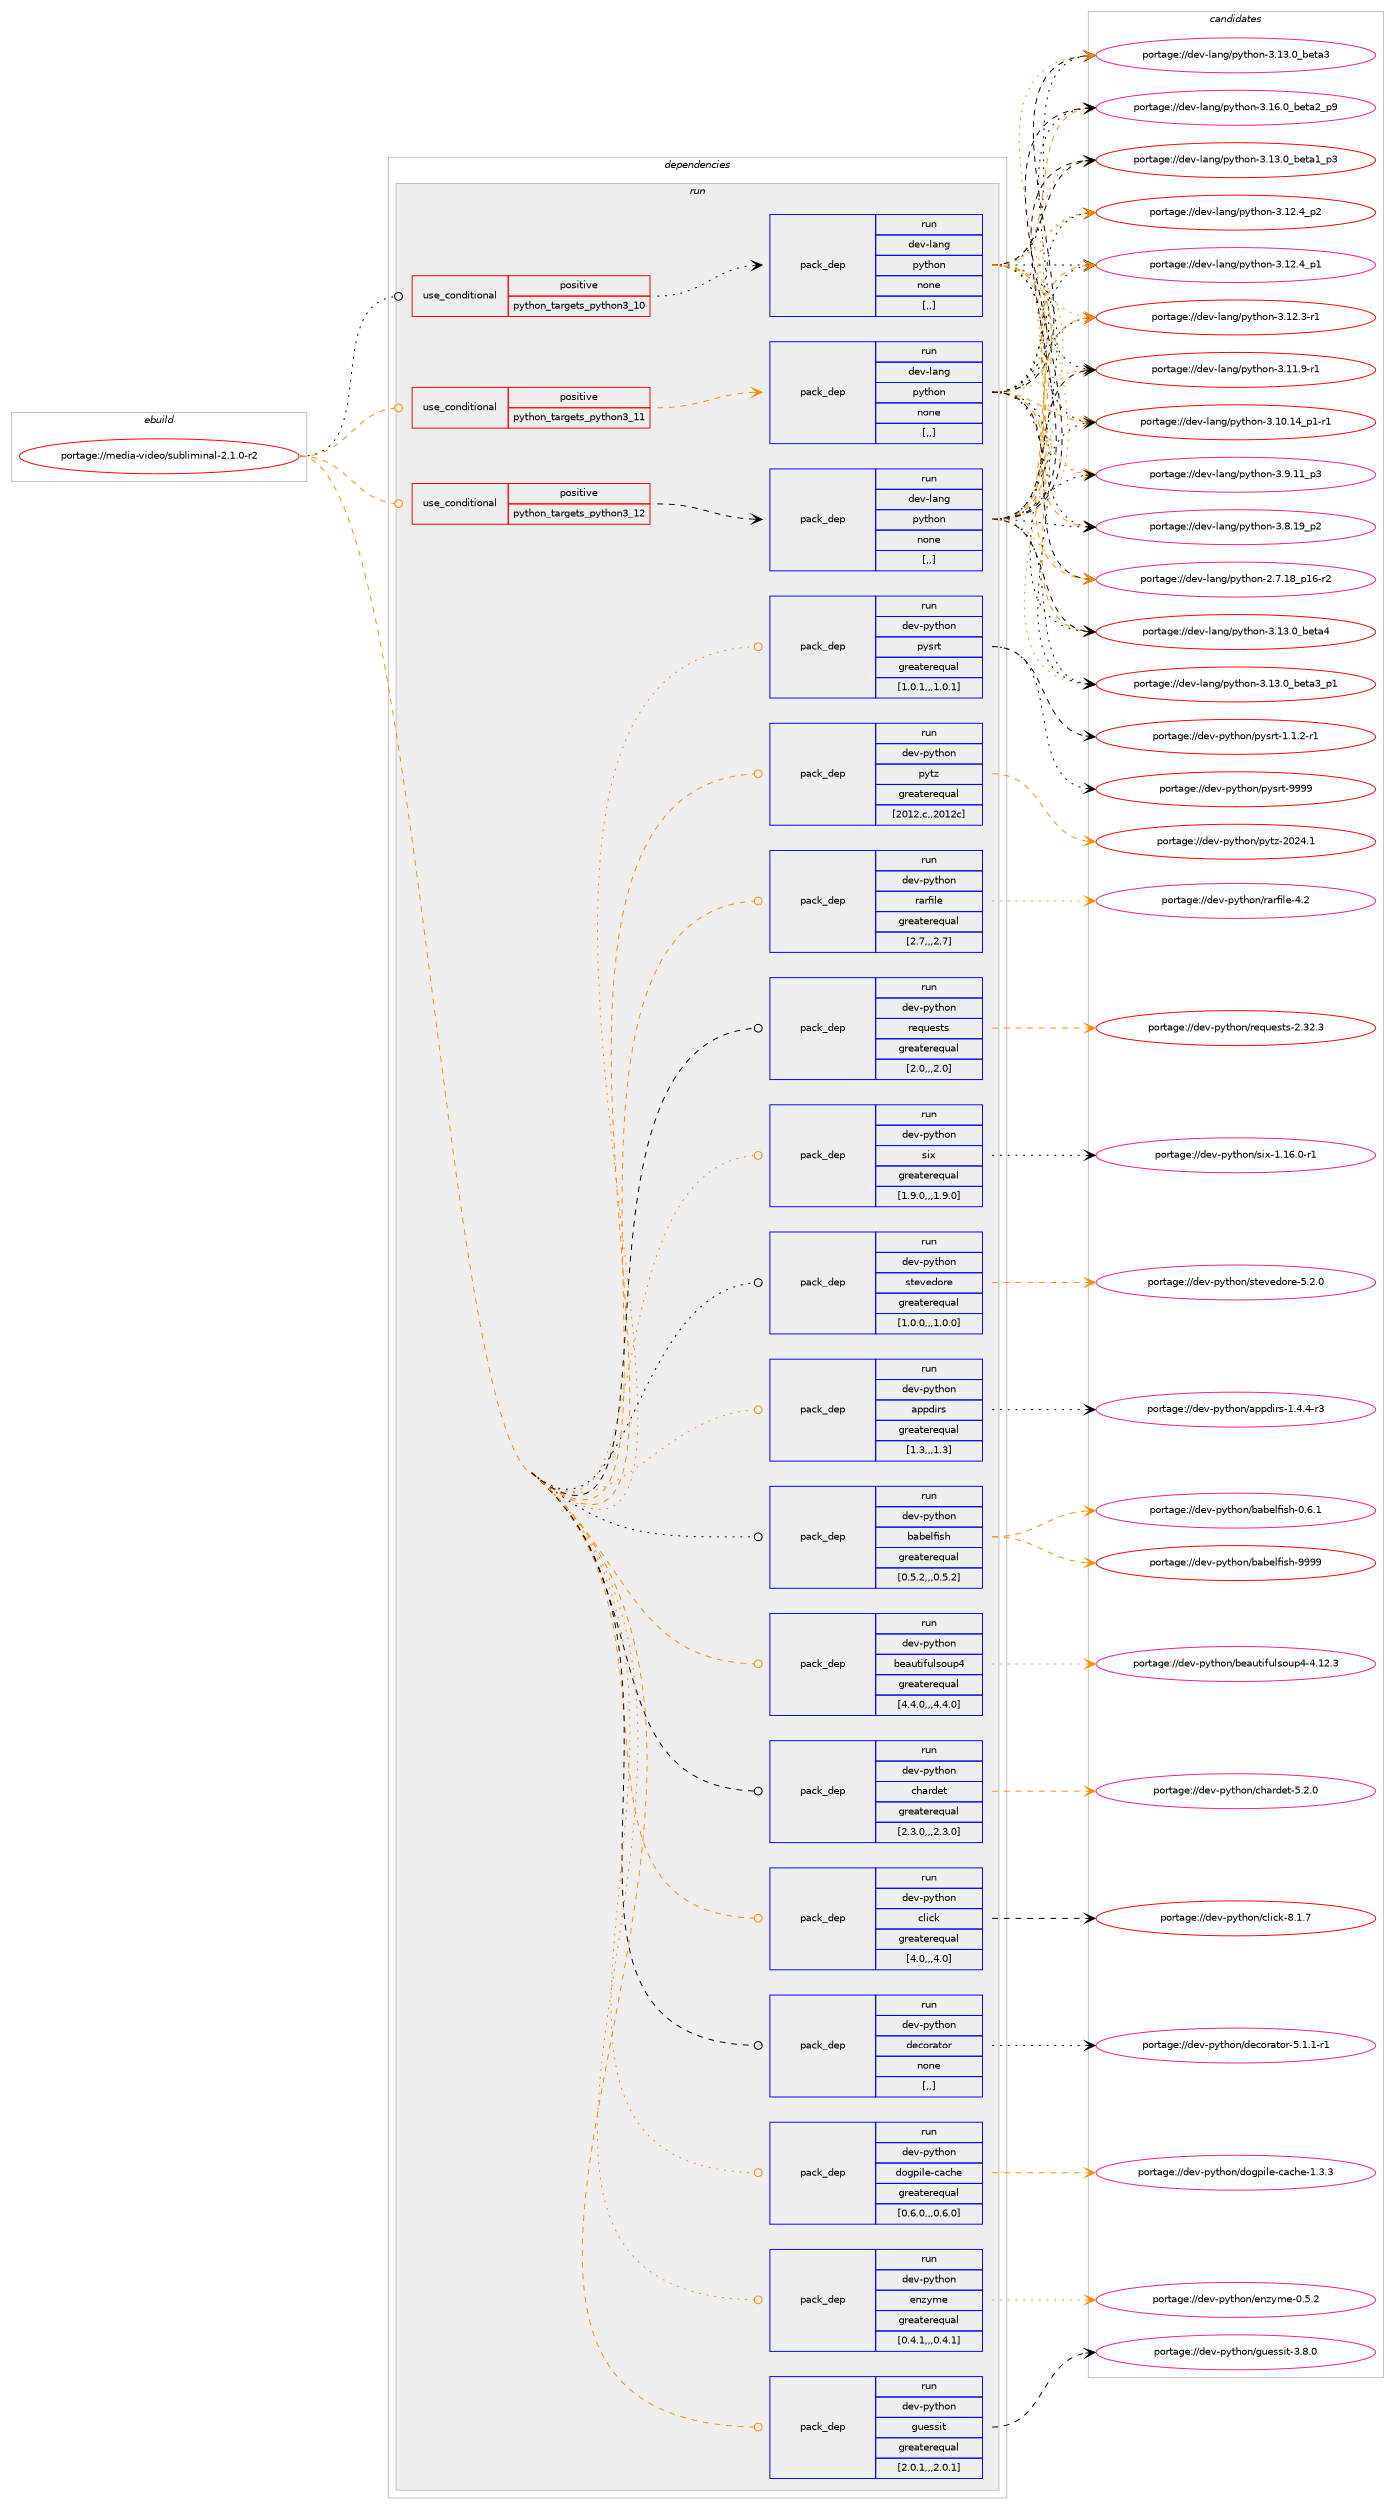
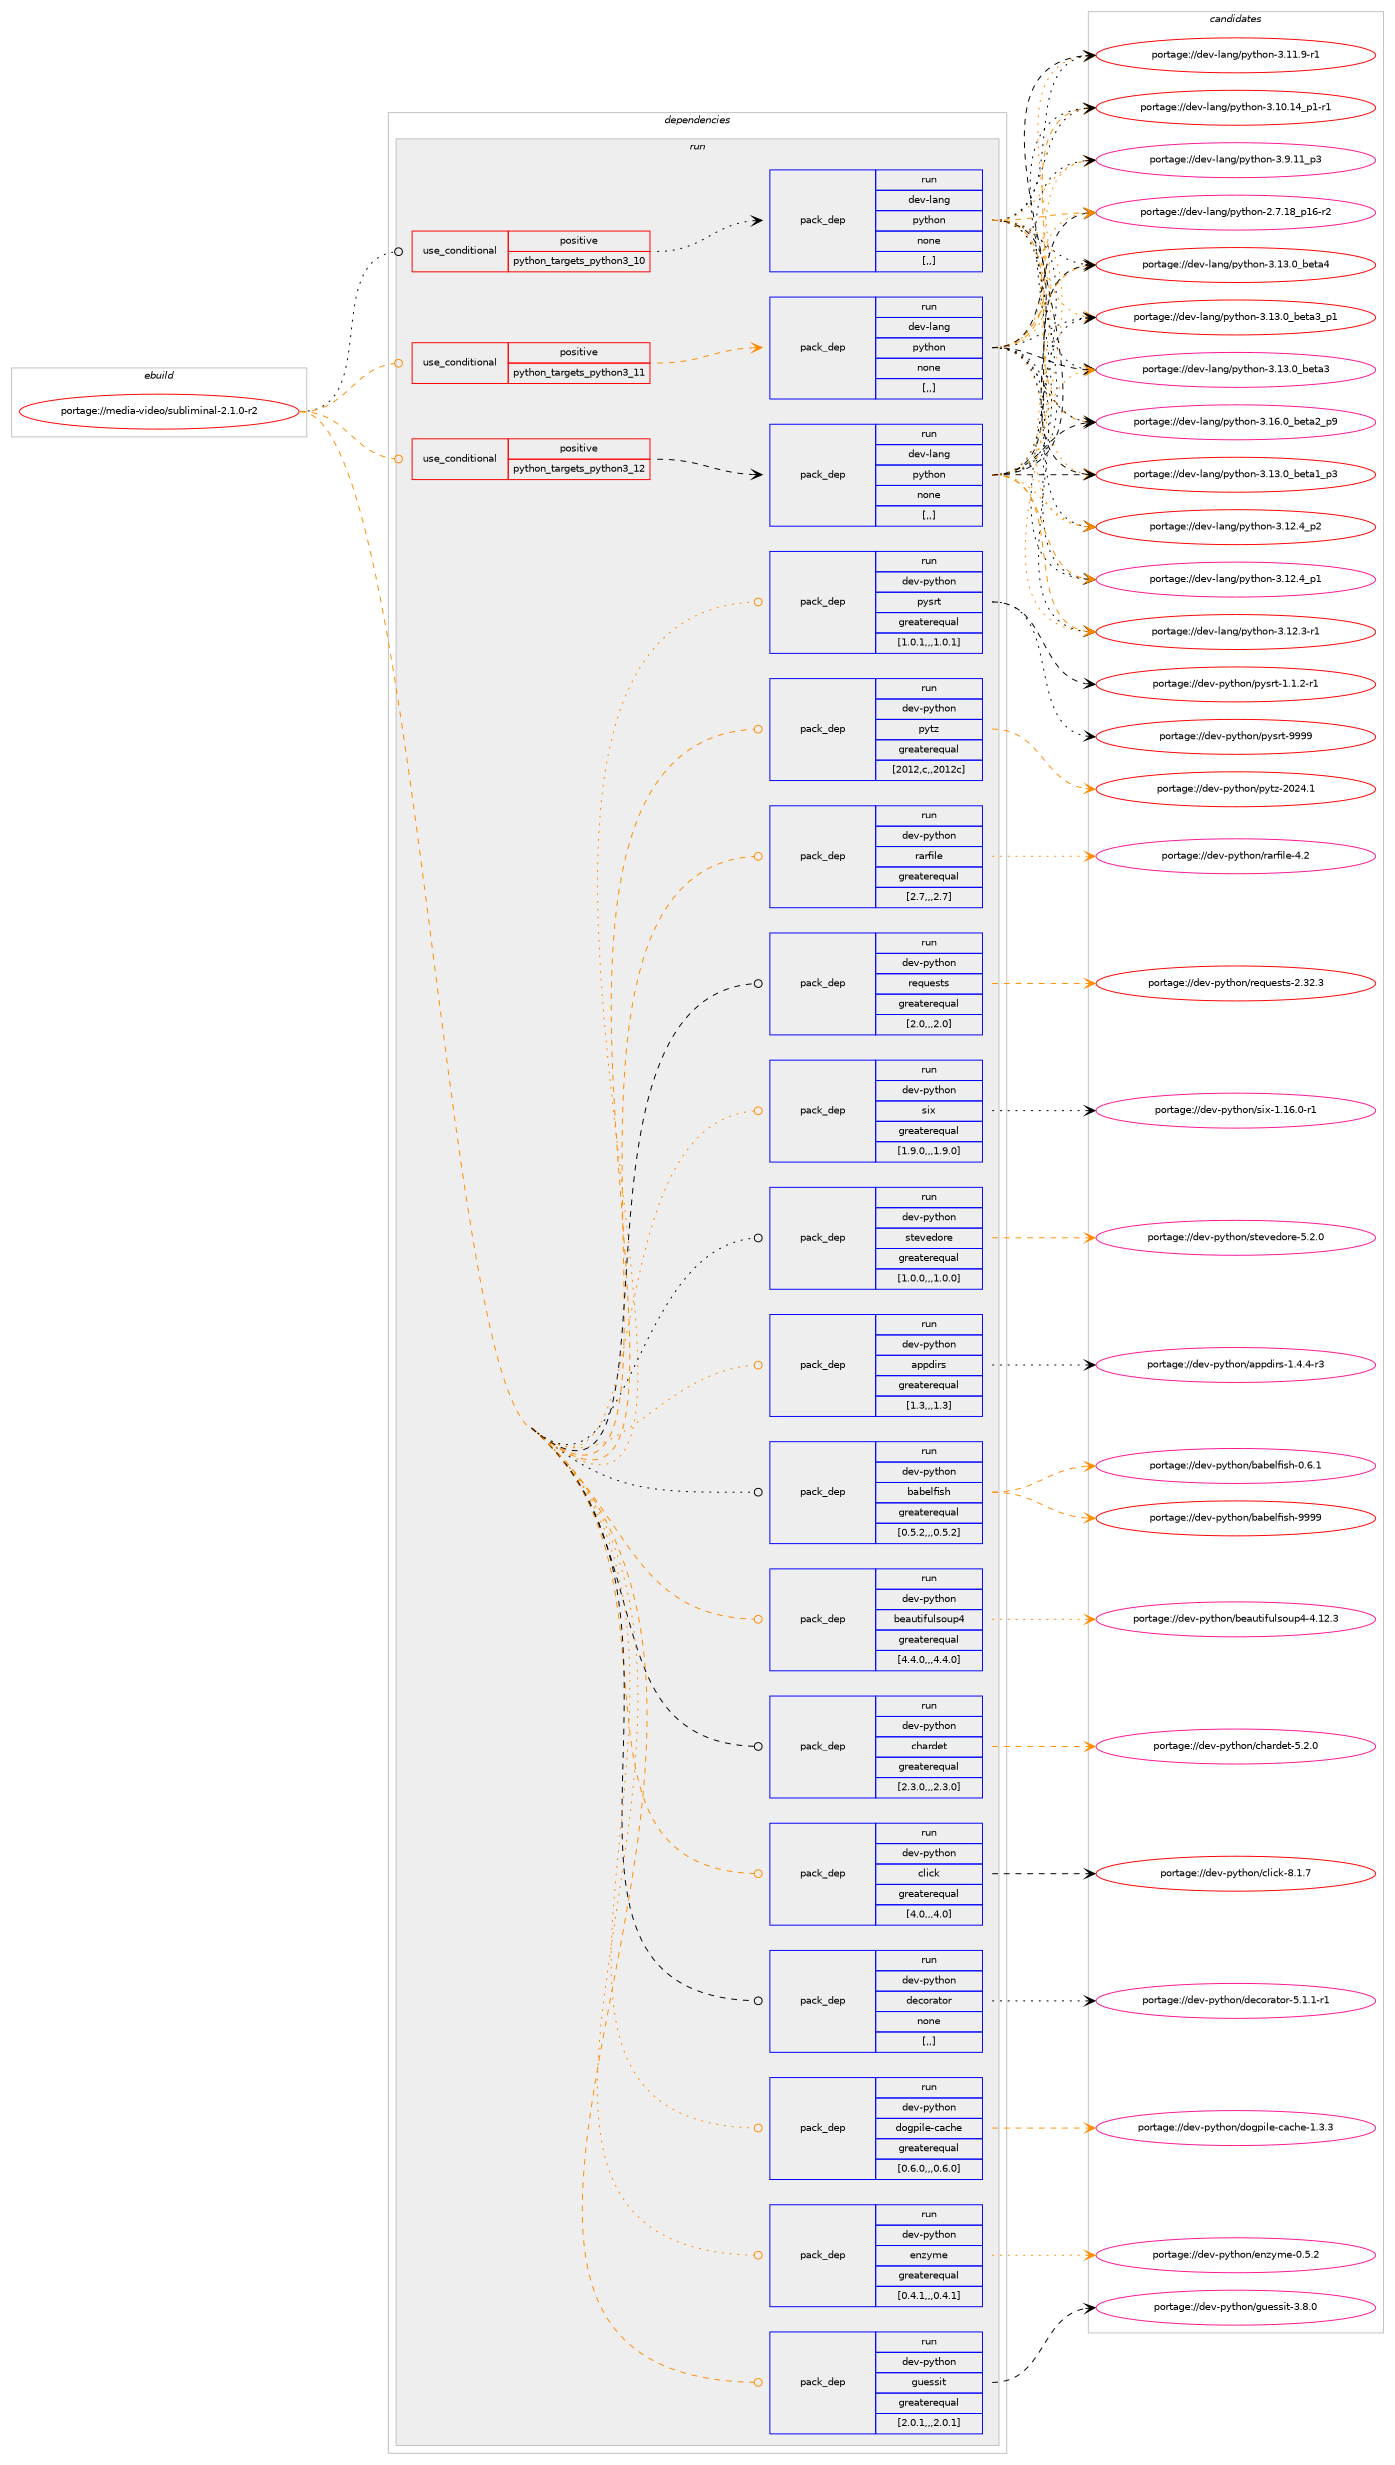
node "portage://dev-lang/python-3.8.19_p2": removed
